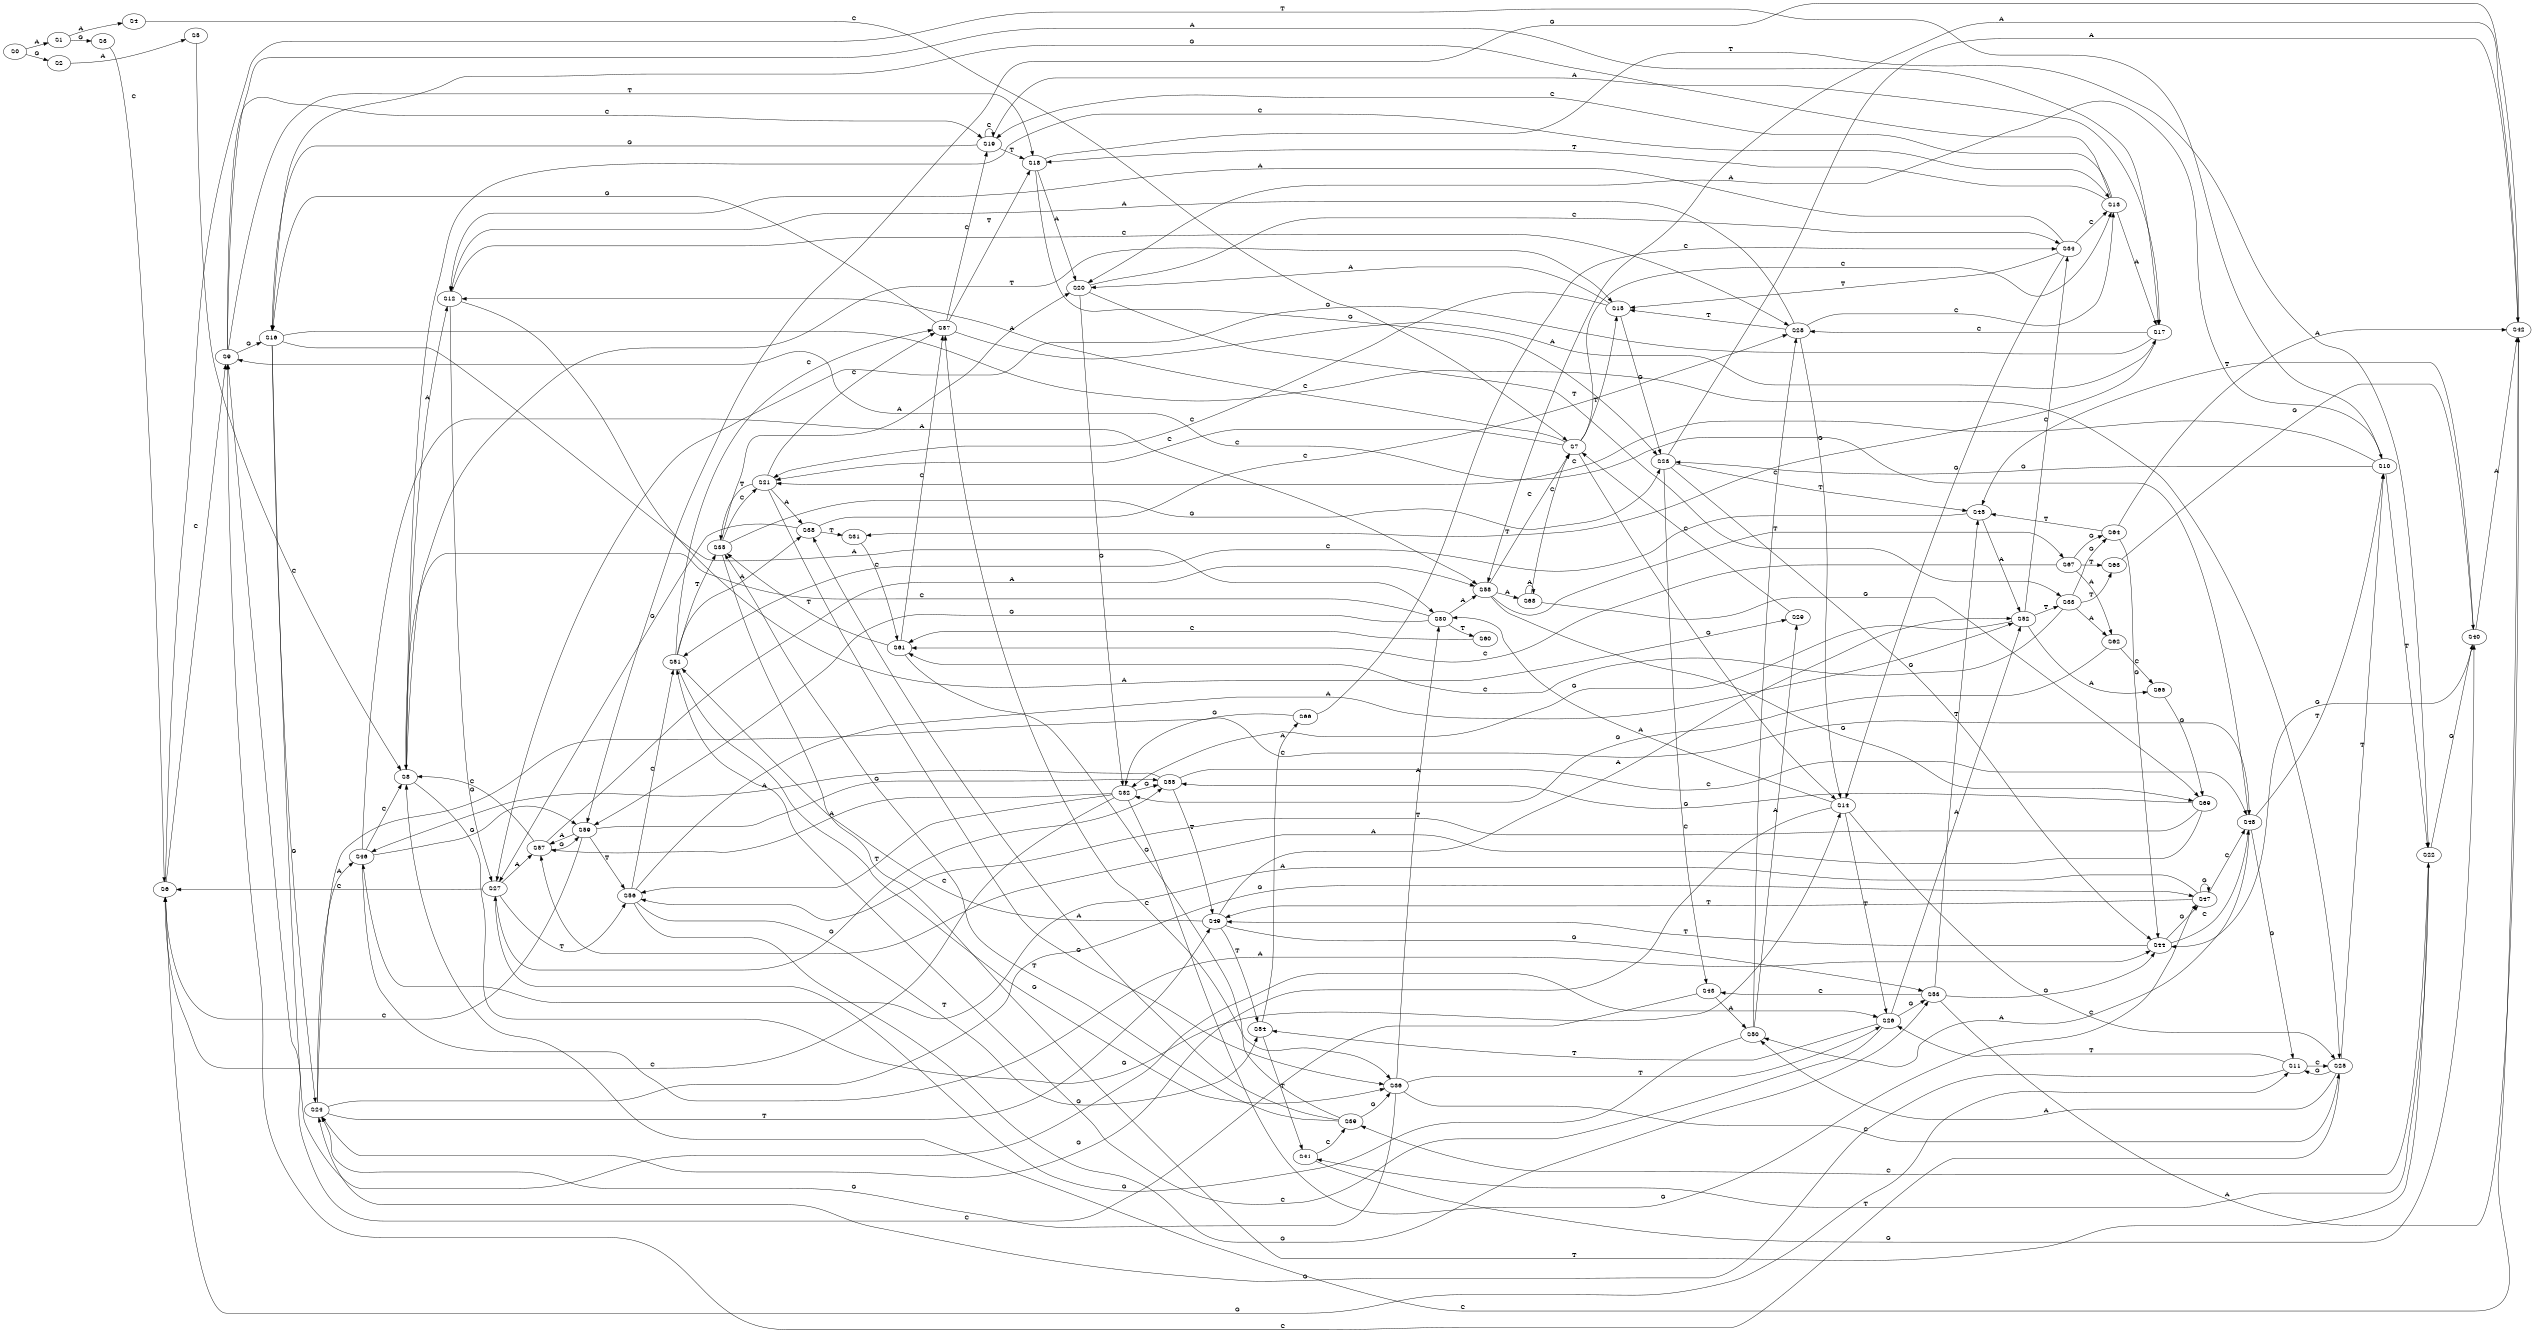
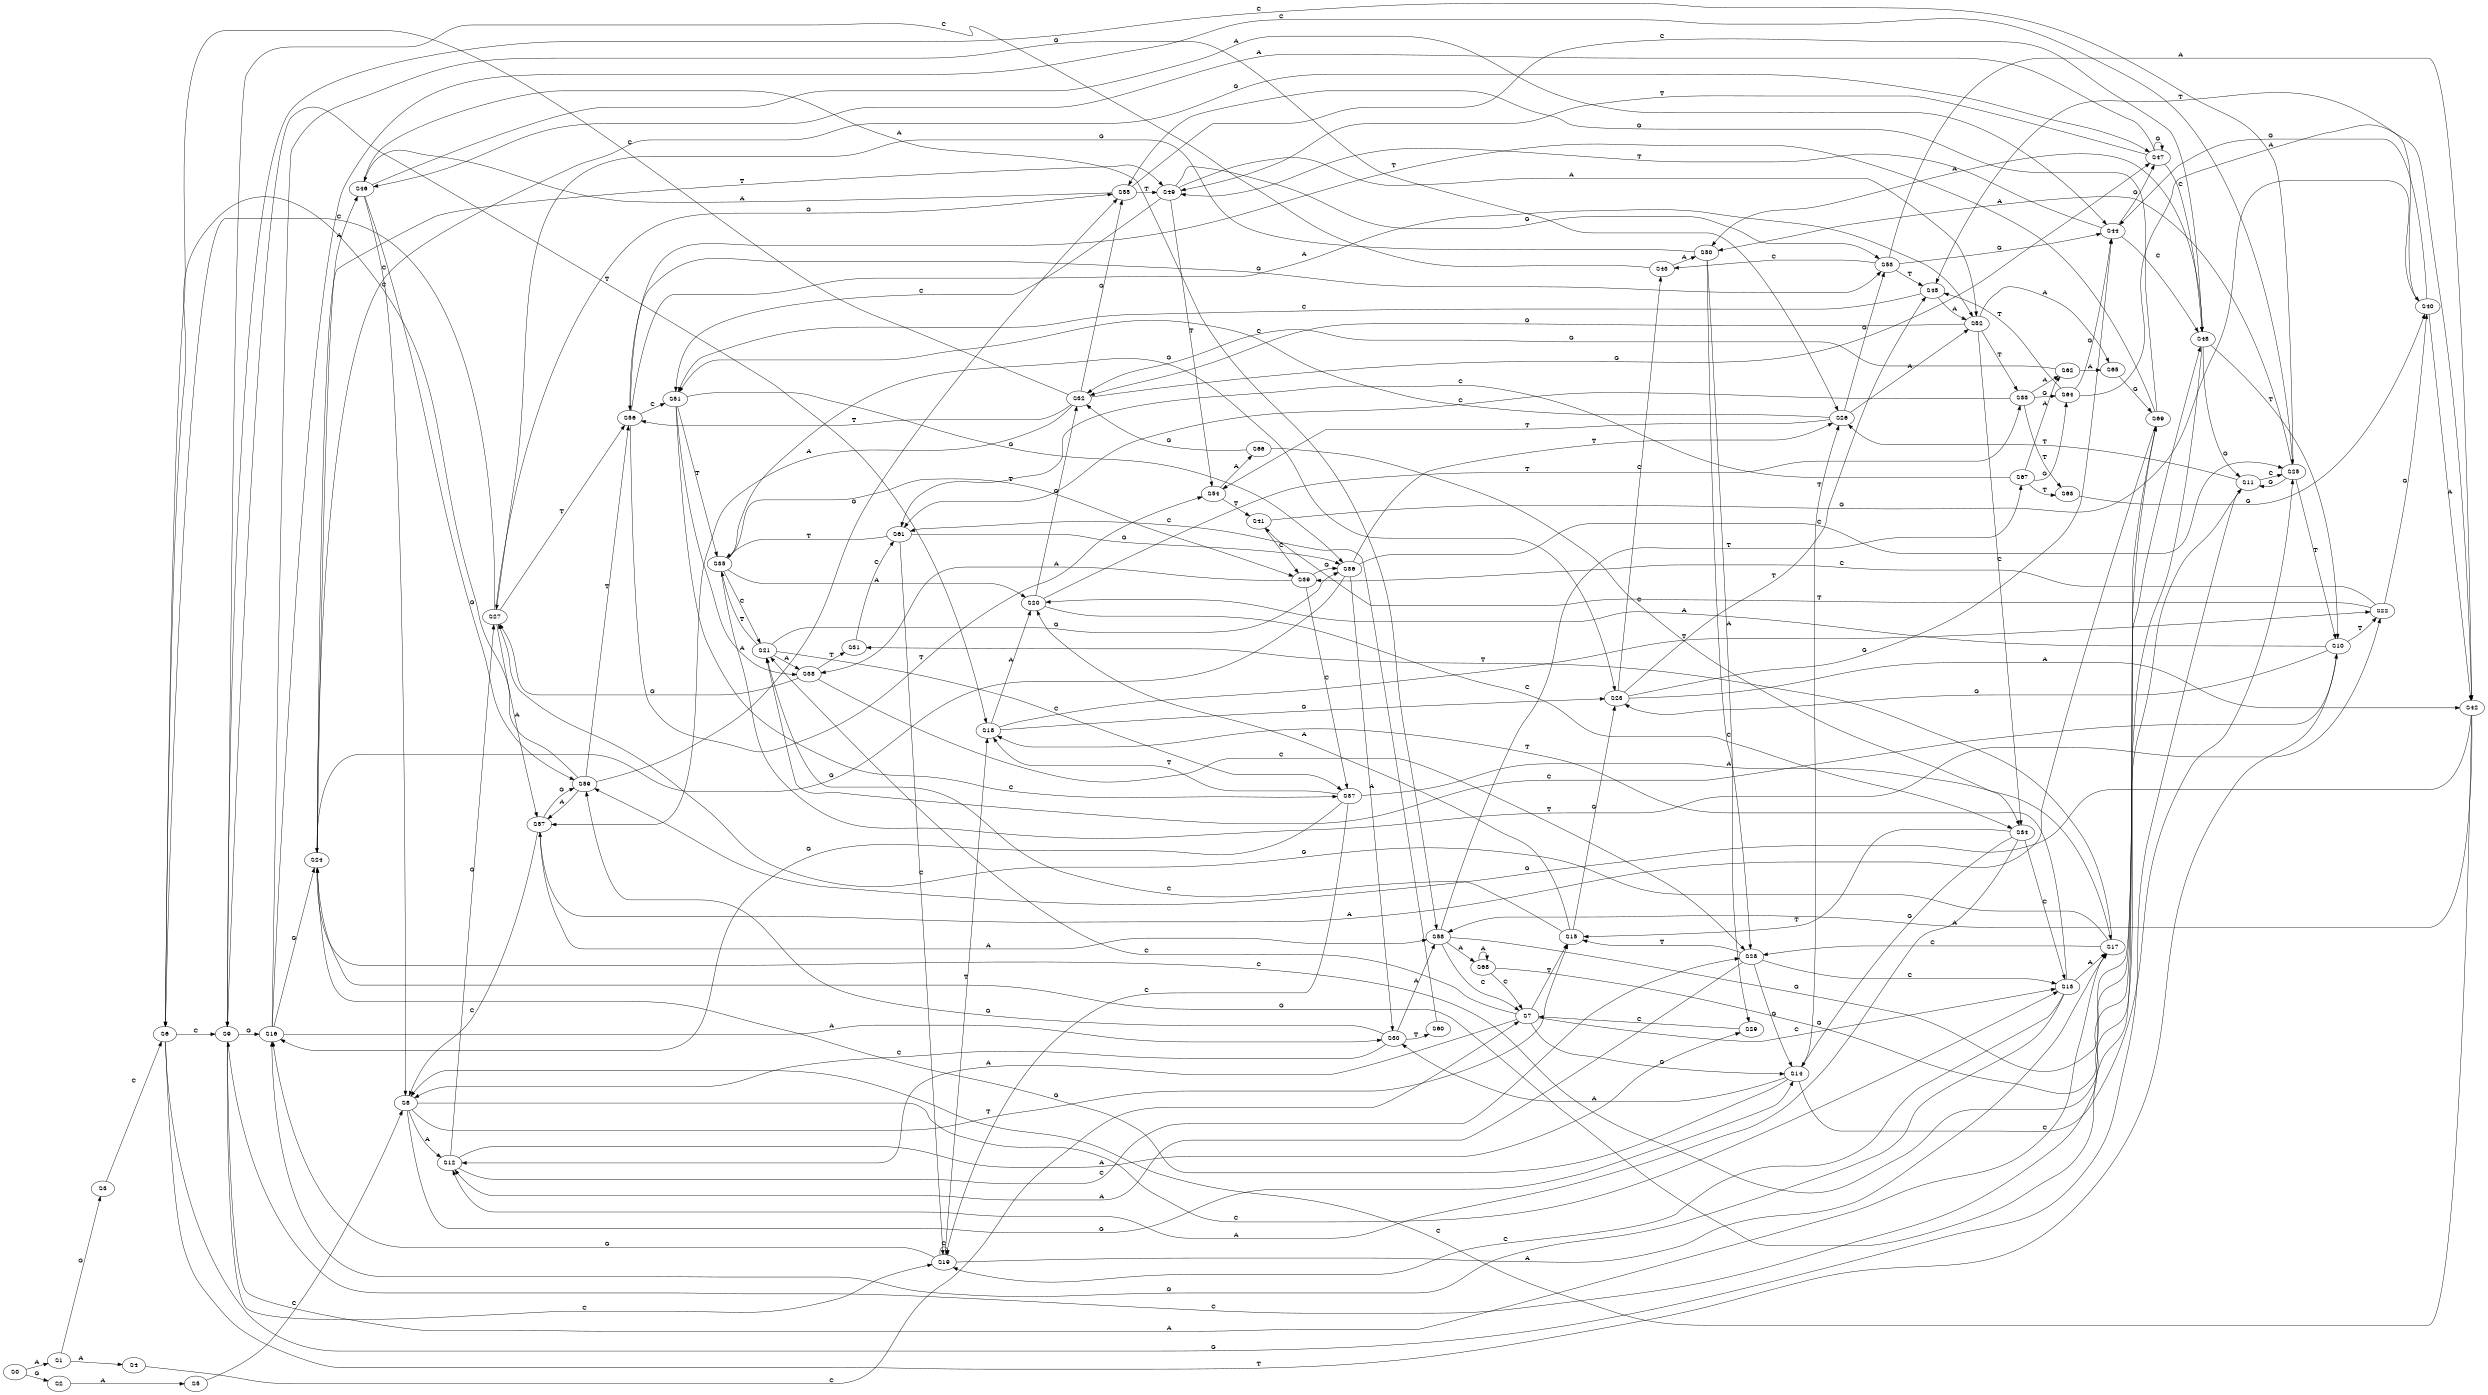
edge "S61" -> "S37": now "S61" -> "S19"
edge "S62" -> "S65": label "C" -> "A"
edge "S39" -> "S35": reversed
